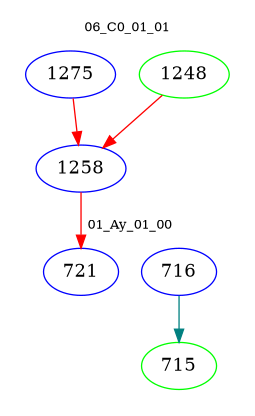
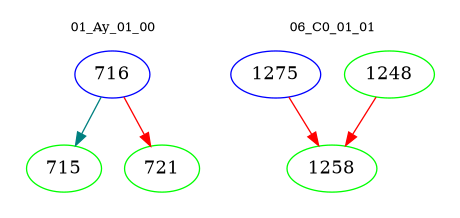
node "1258": color blue -> green
edge "1258" -> "721": now "716" -> "721"
node "721": color blue -> green
